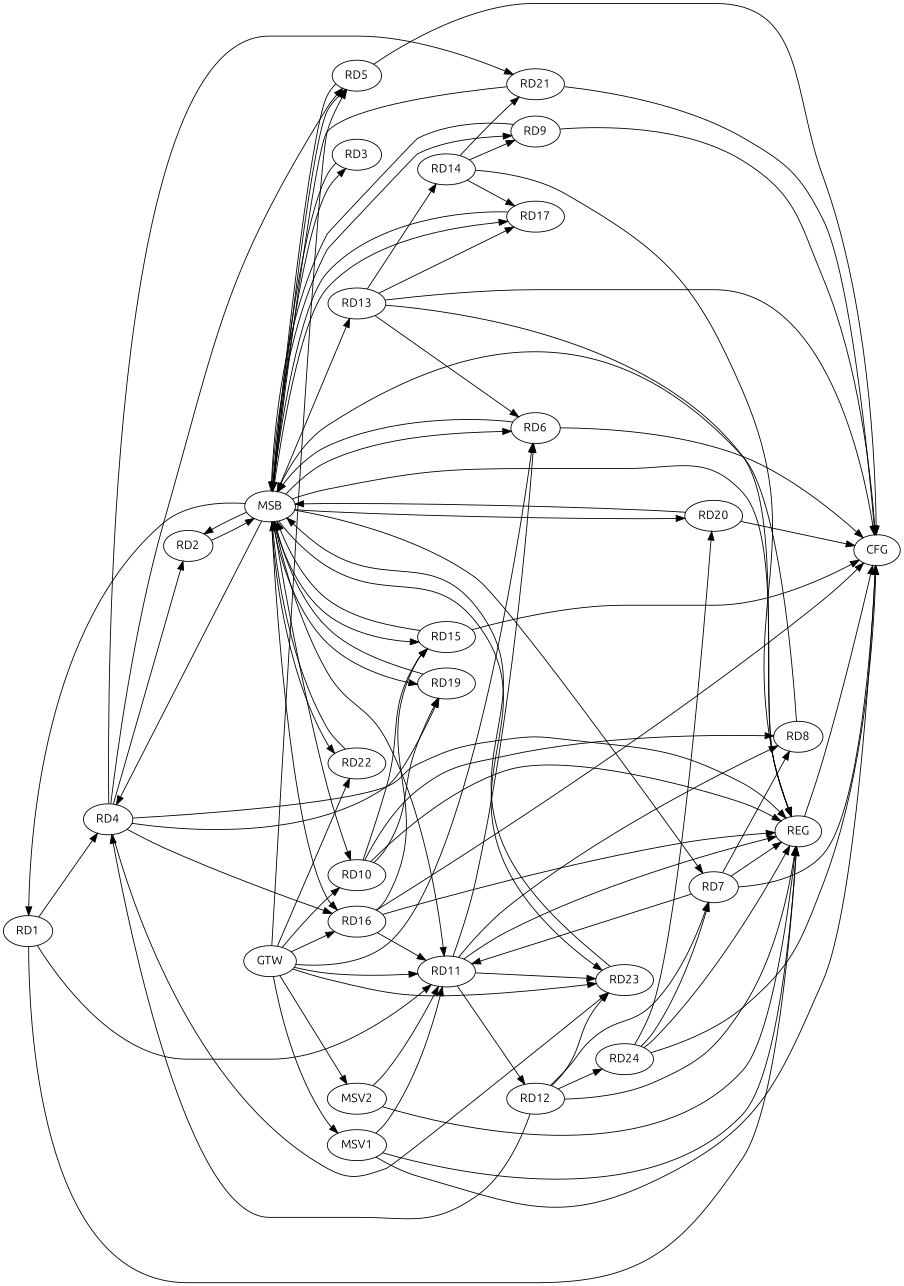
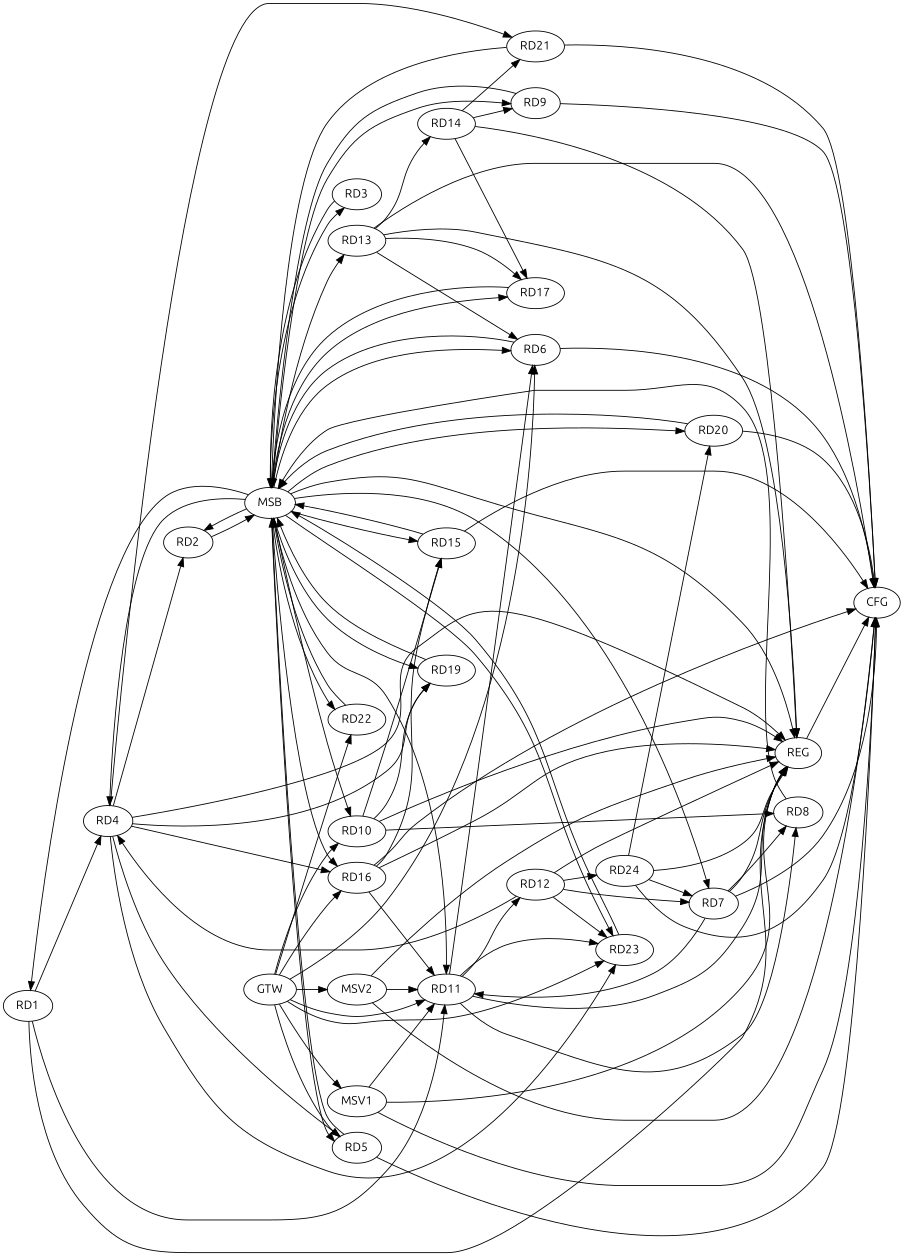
edge "MSV2" -> "CFG": added
